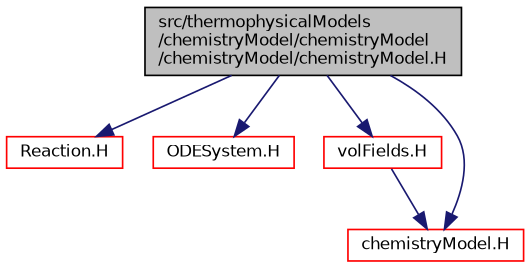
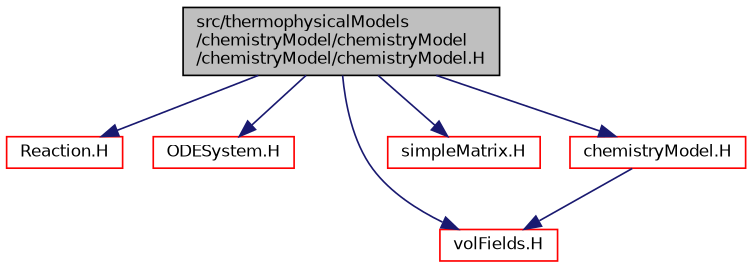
node "simpleMatrix.H": added
edge "volFields.H" -> "chemistryModel.H": reversed
